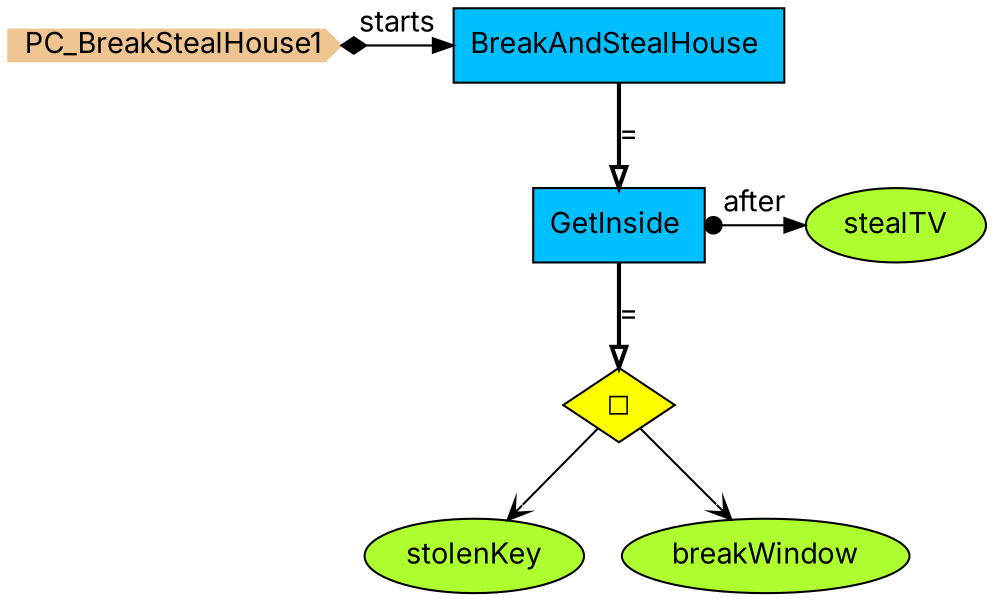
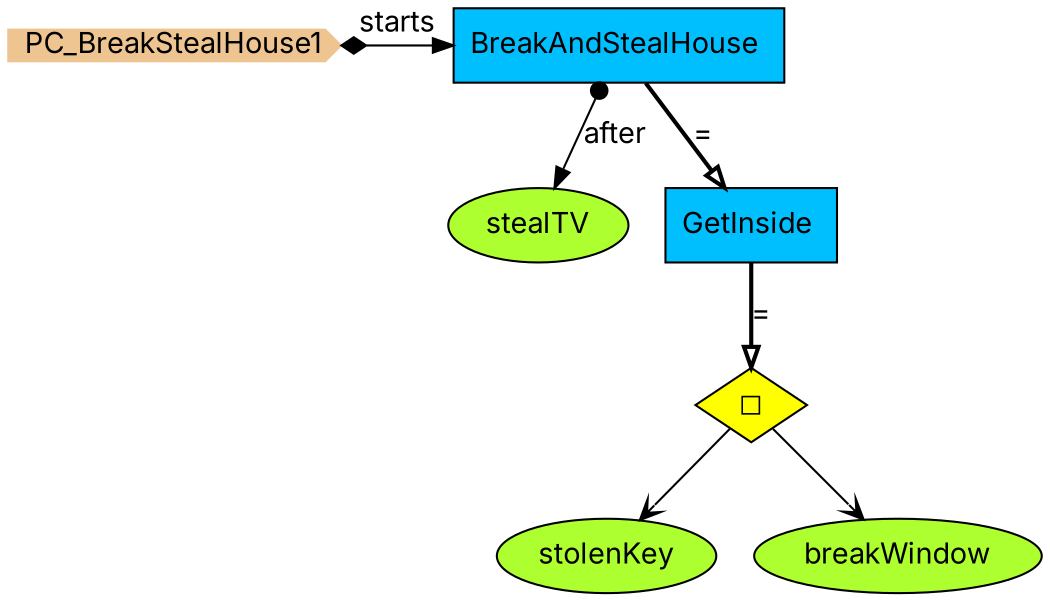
edge "GetInside" -- "stealTV": now "BreakAndStealHouse" -- "stealTV"
